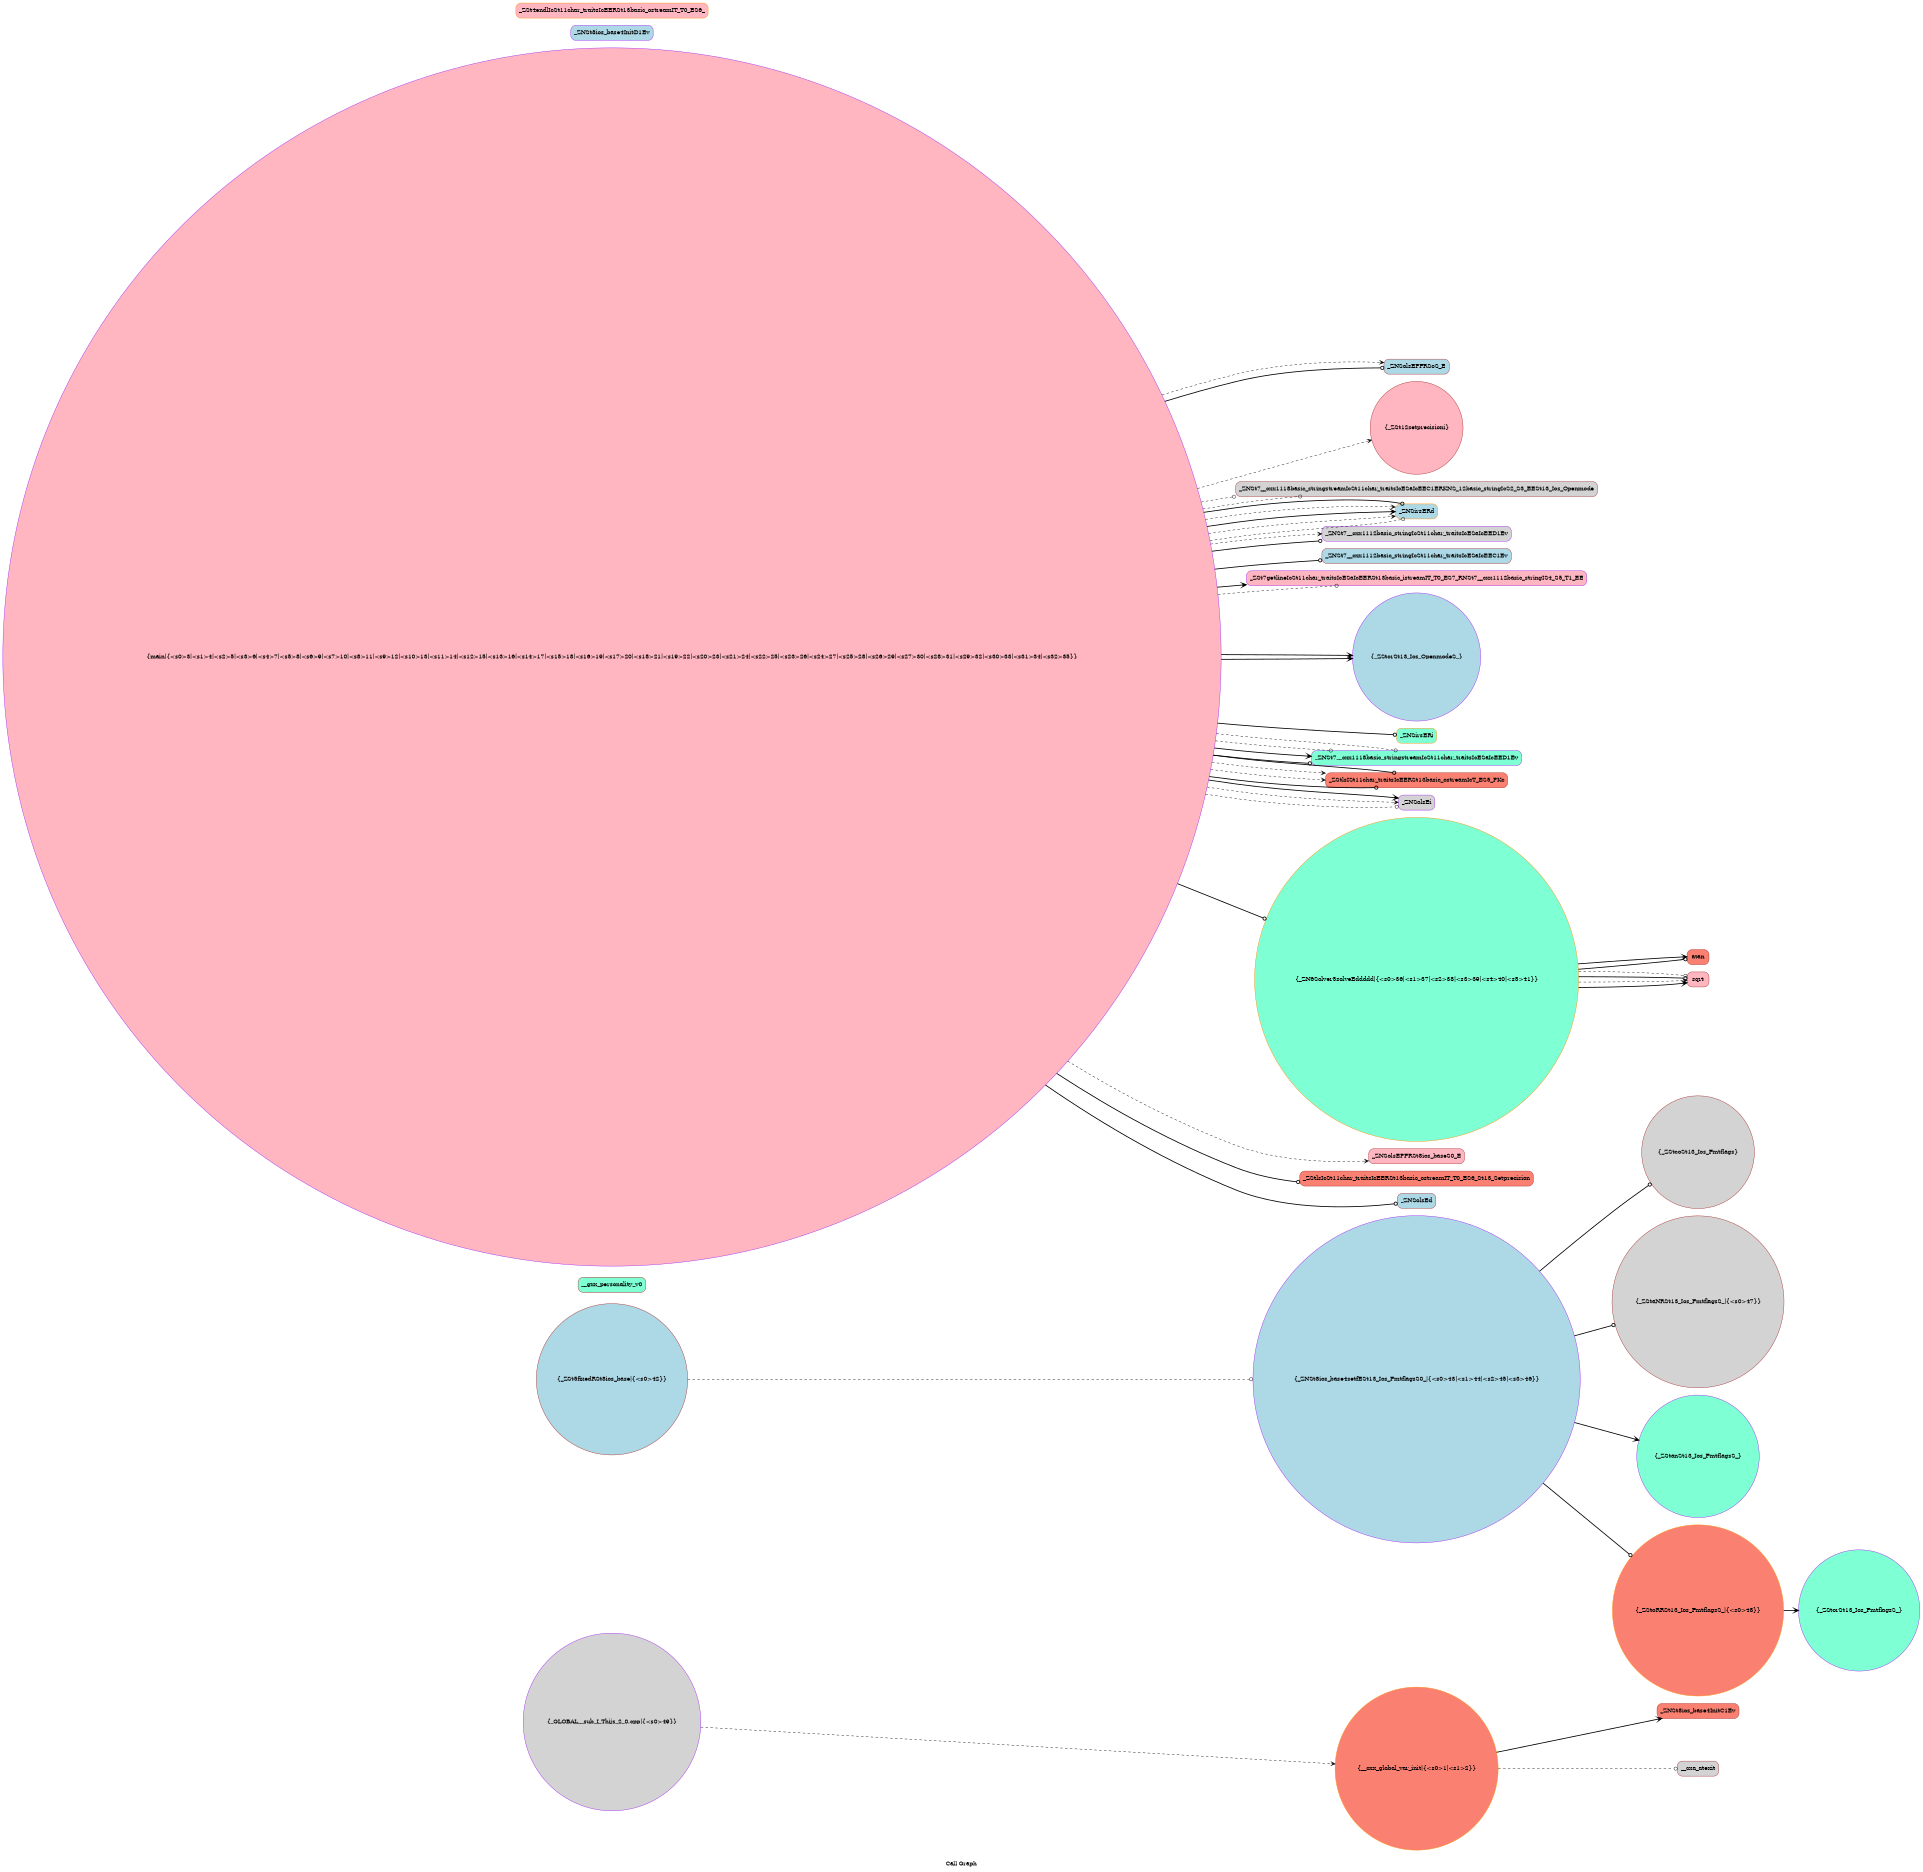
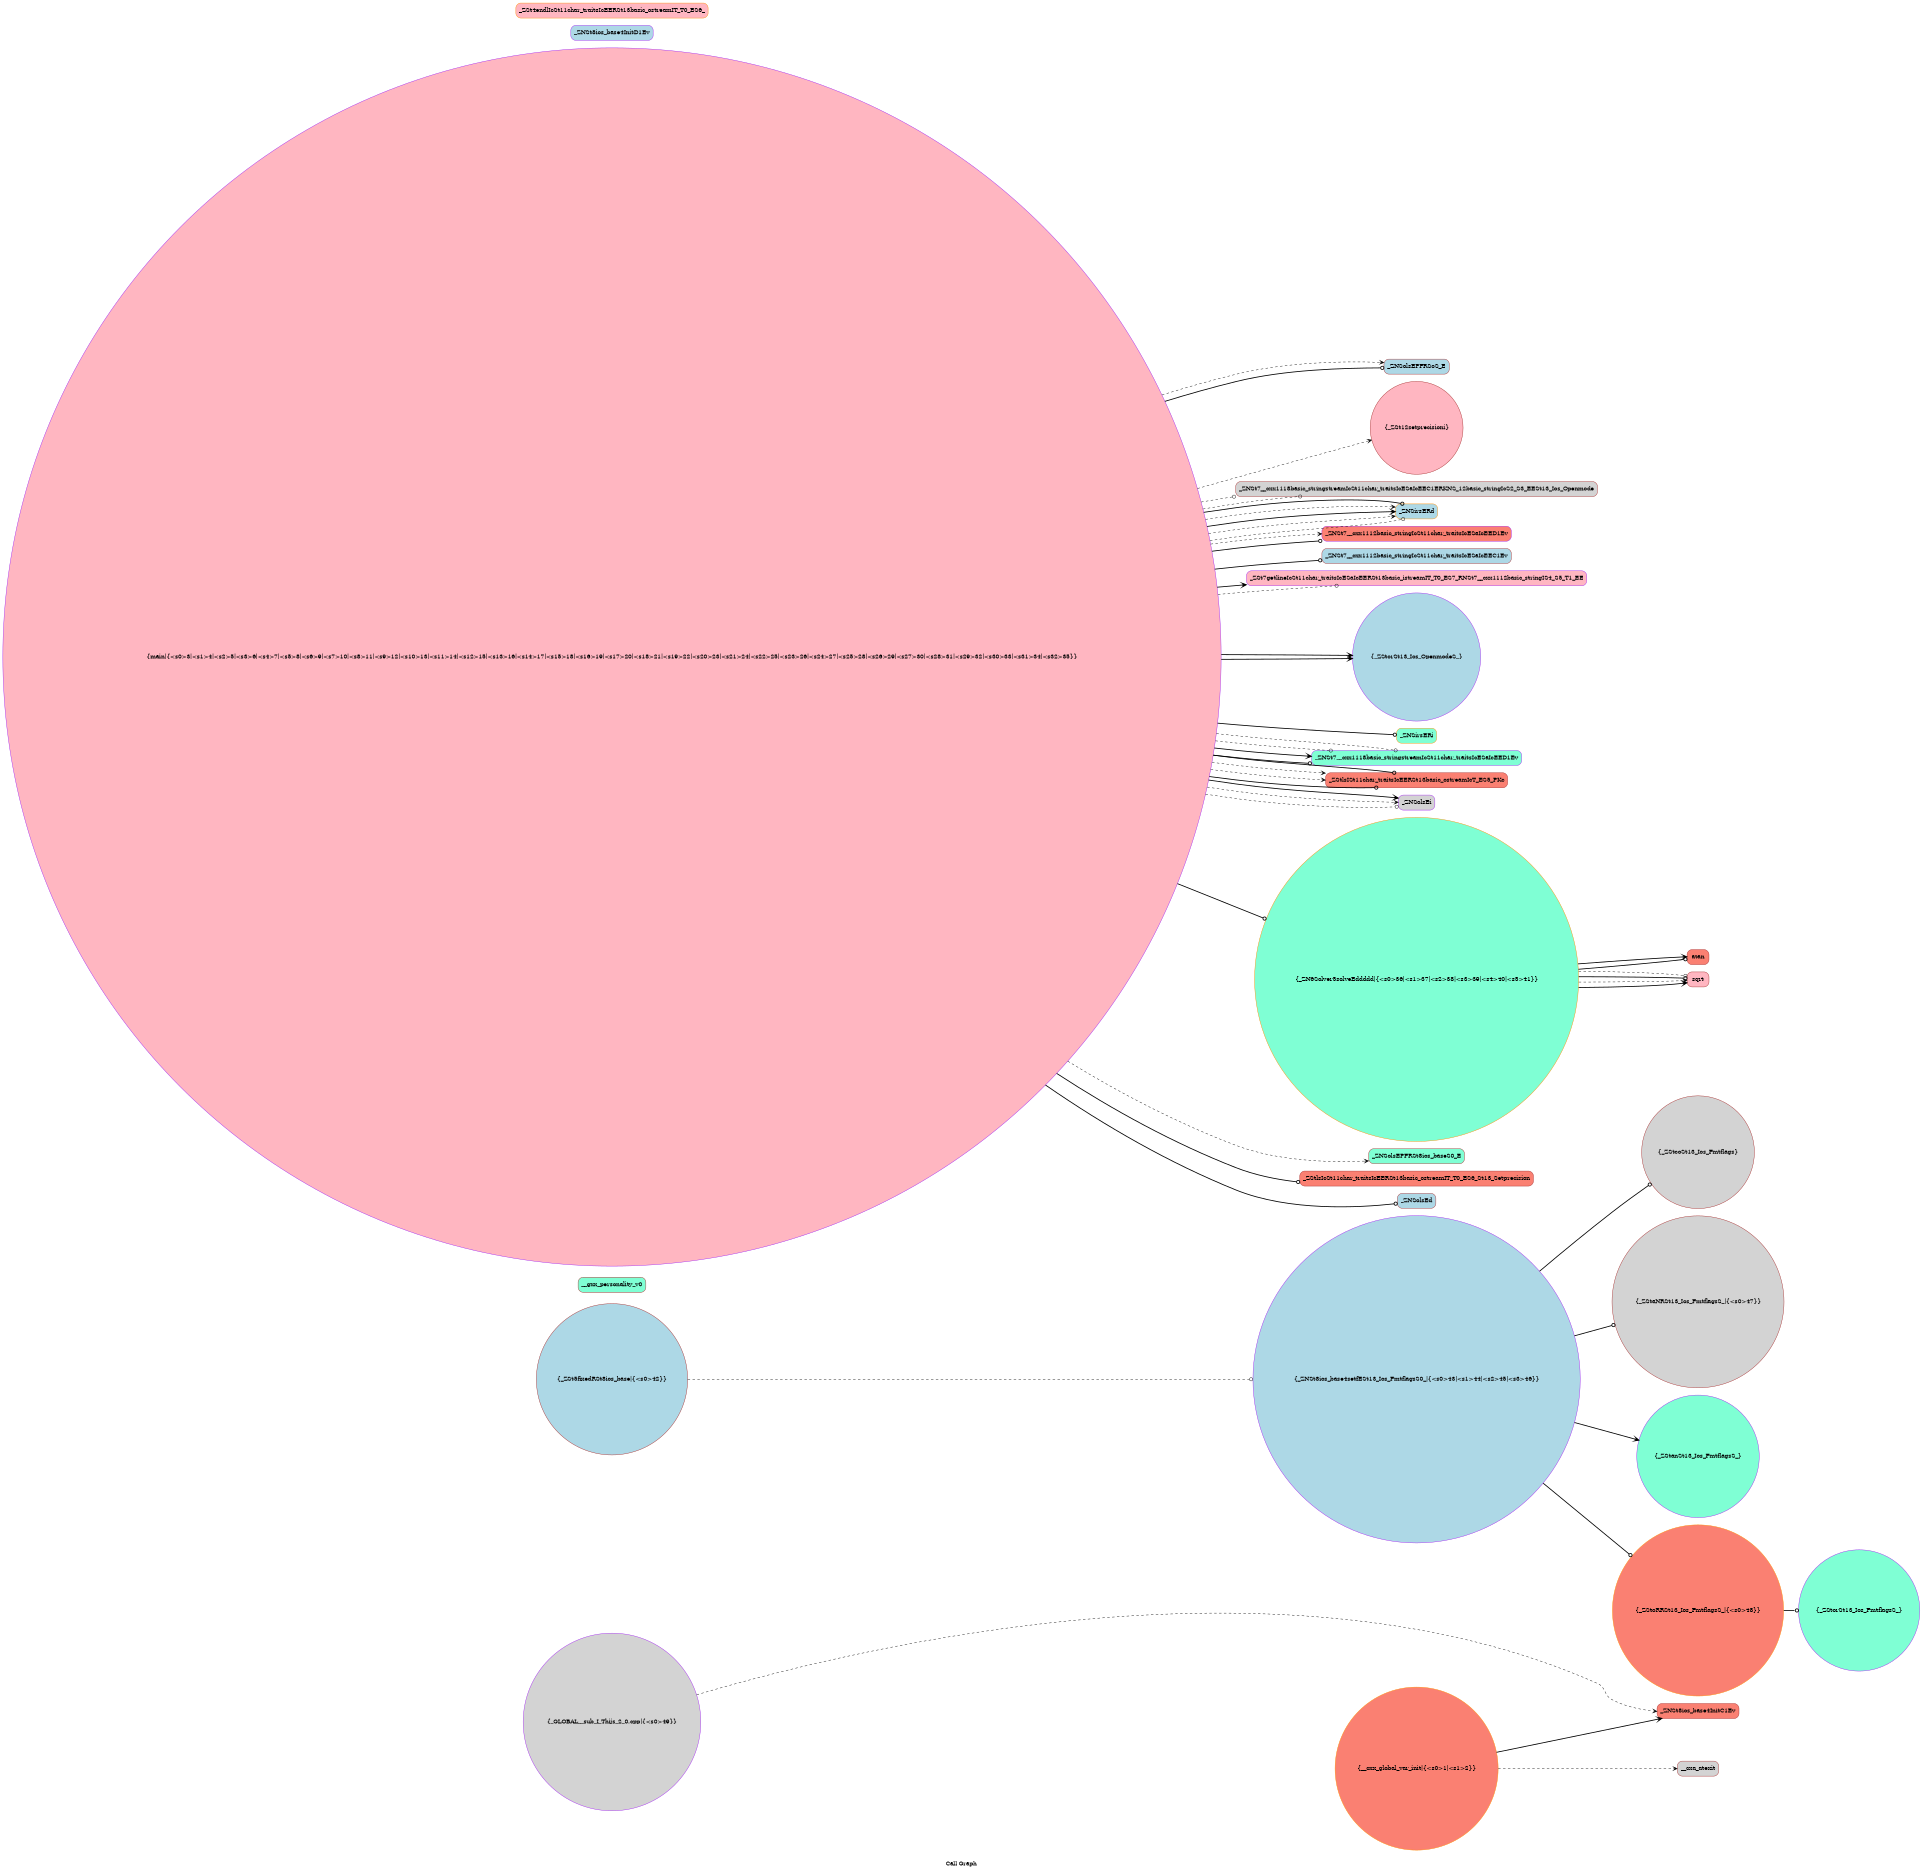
node "_ZNSt7__cxx1112basic_stringIcSt11char_traitsIcESaIcEED1Ev": fillcolor lightgrey -> salmon
node "_ZNSolsEPFRSt8ios_baseS0_E": fillcolor lightpink -> aquamarine
edge "{_ZStoRRSt13_Ios_FmtflagsS_|{<s0>48}}" -> "{_ZStorSt13_Ios_FmtflagsS_}": arrowhead vee -> odot
edge "{_GLOBAL__sub_I_Thijs_2_0.cpp|{<s0>49}}" -> "{__cxx_global_var_init|{<s0>1|<s1>2}}": now "{_GLOBAL__sub_I_Thijs_2_0.cpp|{<s0>49}}" -> "_ZNSt8ios_base4InitC1Ev"
edge "{__cxx_global_var_init|{<s0>1|<s1>2}}" -> "__cxa_atexit": arrowhead odot -> vee
